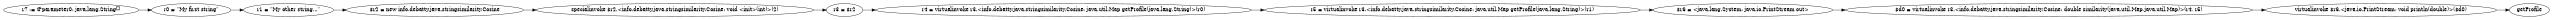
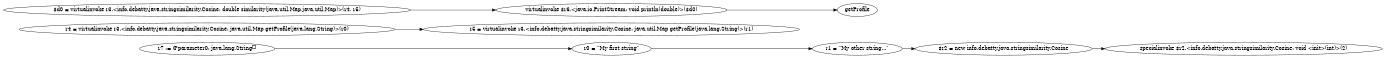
node "r3 = $r2": removed
node "$r6 = <java.lang.System: java.io.PrintStream out>": removed
